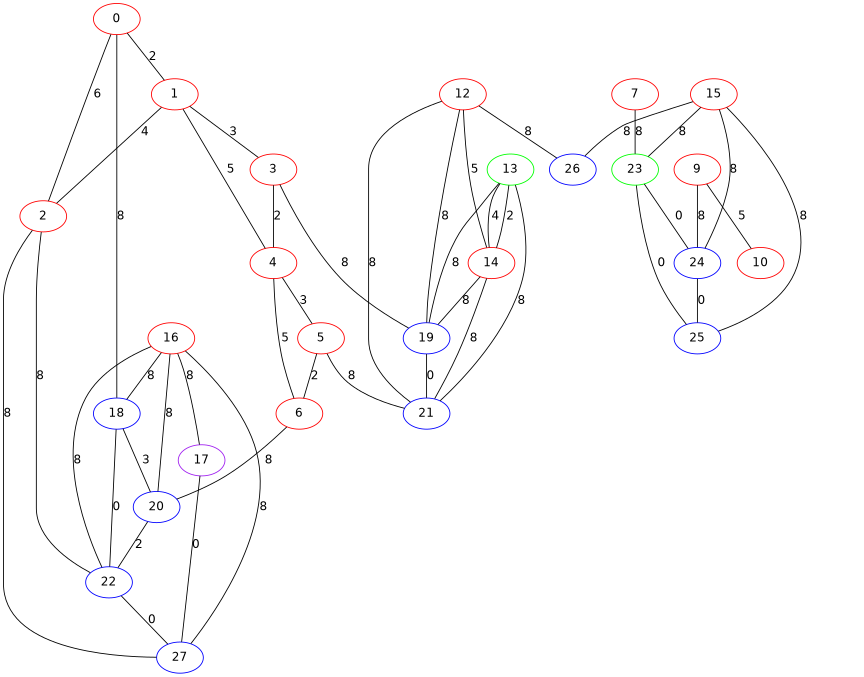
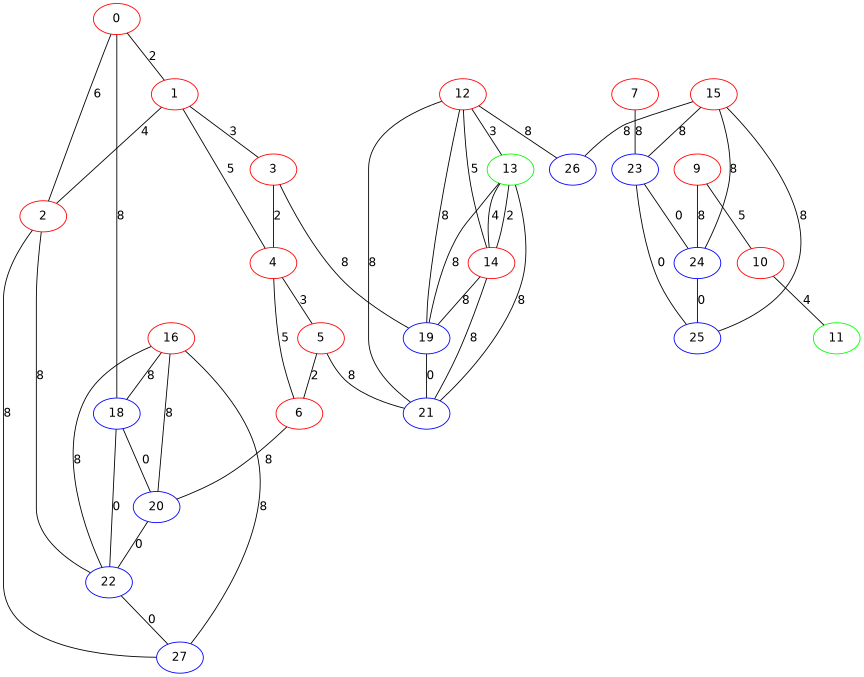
edge "12" -- "13": added, label "3"
node "23": color green -> blue
node "11": added
edge "18" -- "20": label "3" -> "0"
node "17": removed
edge "20" -- "22": label "2" -> "0"
